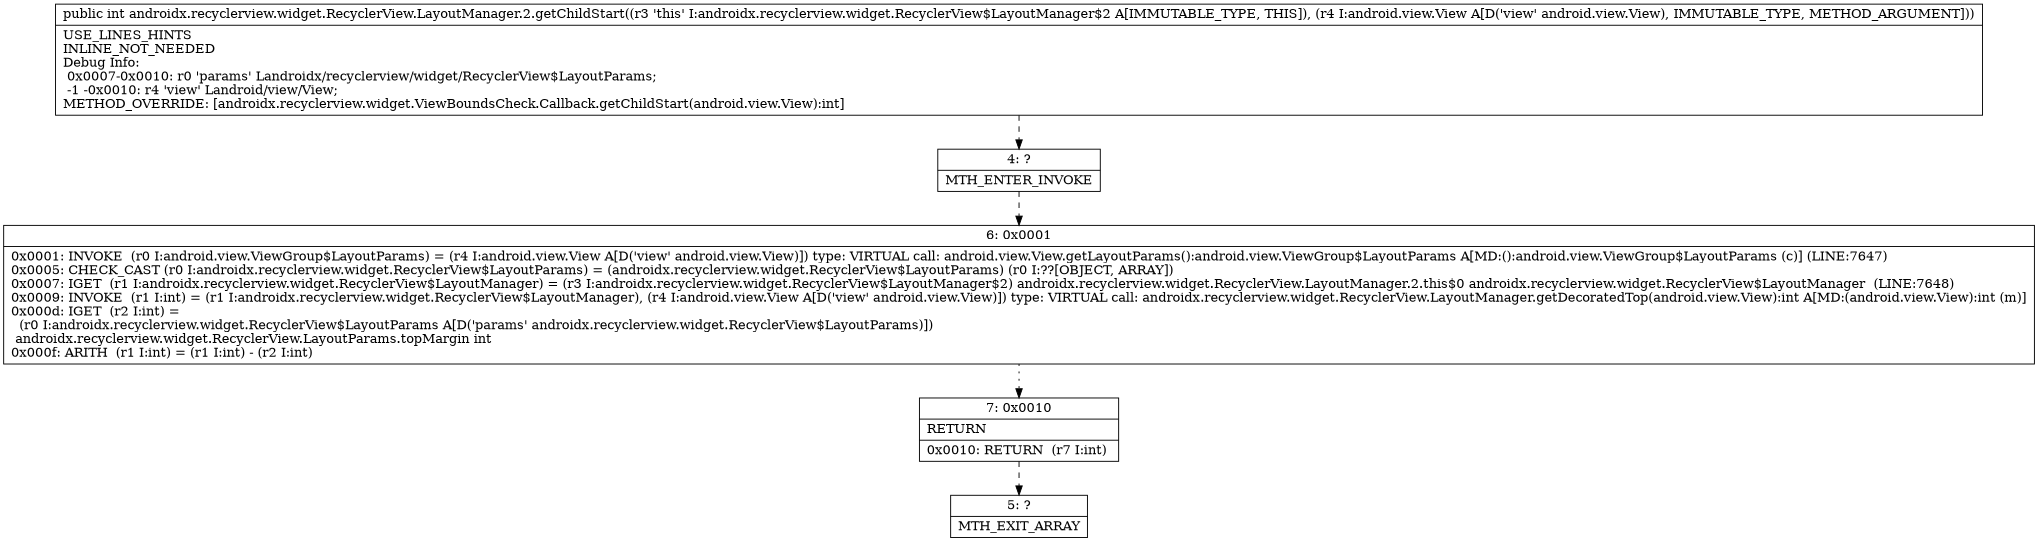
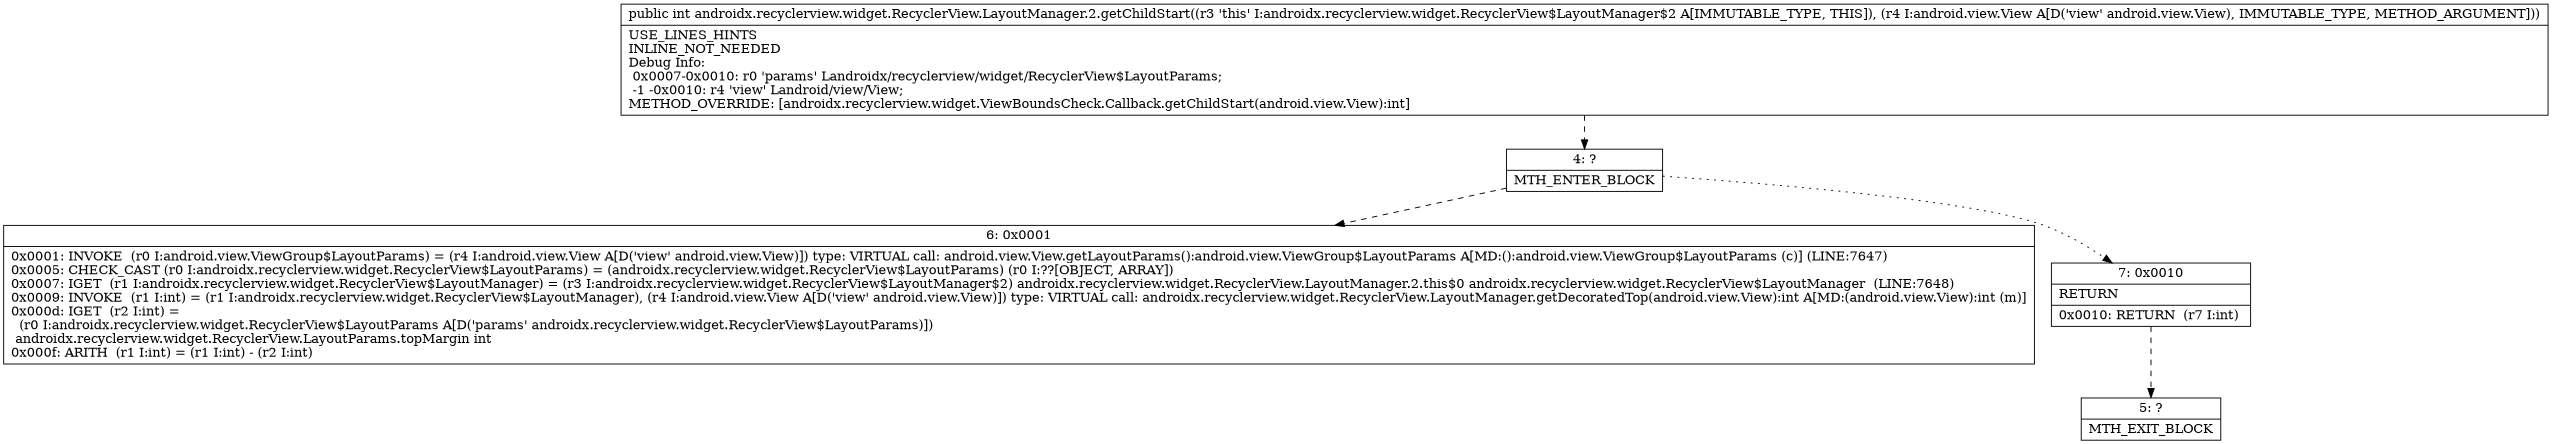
node "4: ?": text "MTH_ENTER_INVOKE" -> "MTH_ENTER_BLOCK"
edge "6: 0x0001" -> "7: 0x0010": now "4: ?" -> "7: 0x0010"
node "5: ?": text "MTH_EXIT_ARRAY" -> "MTH_EXIT_BLOCK"
